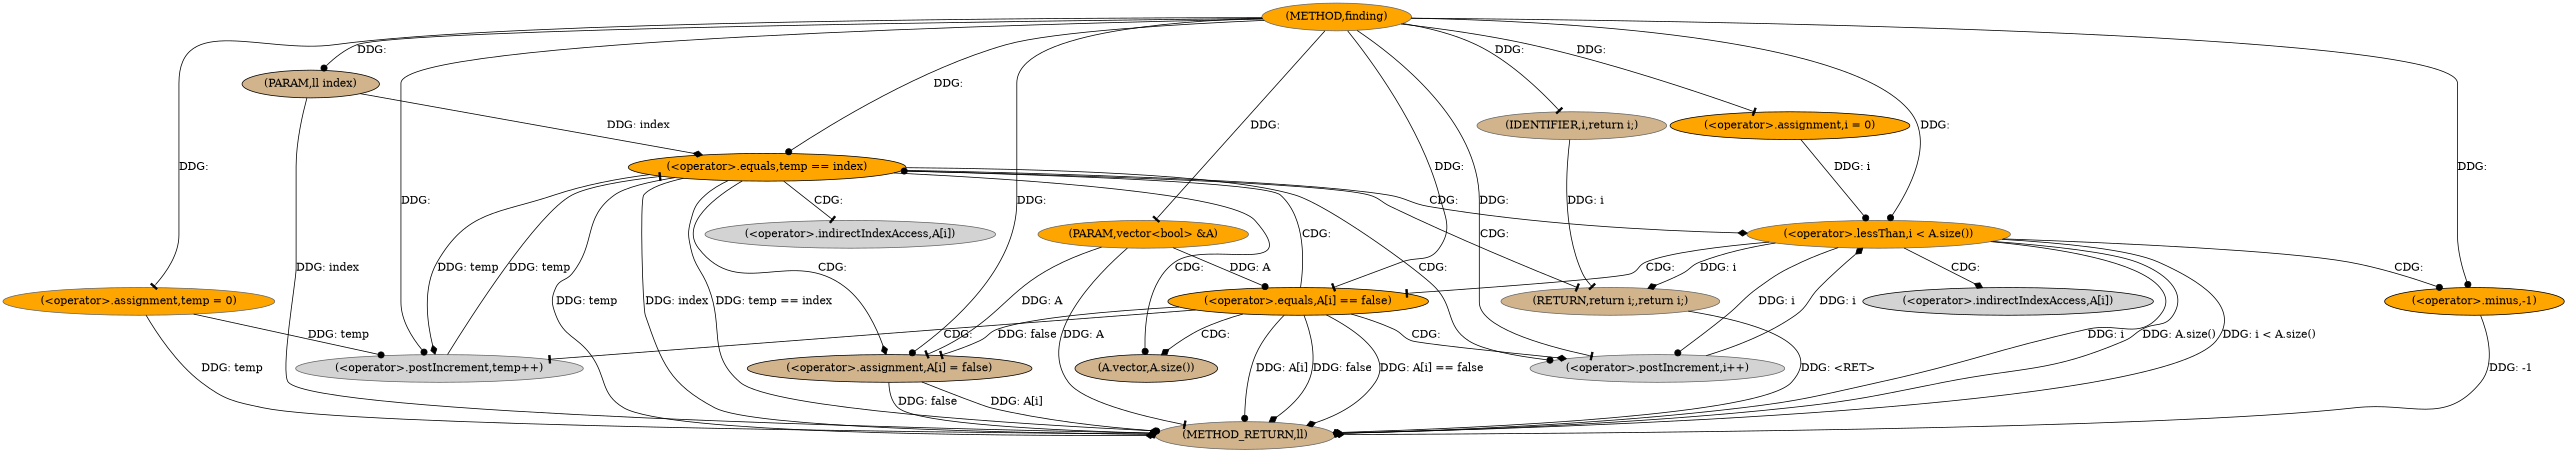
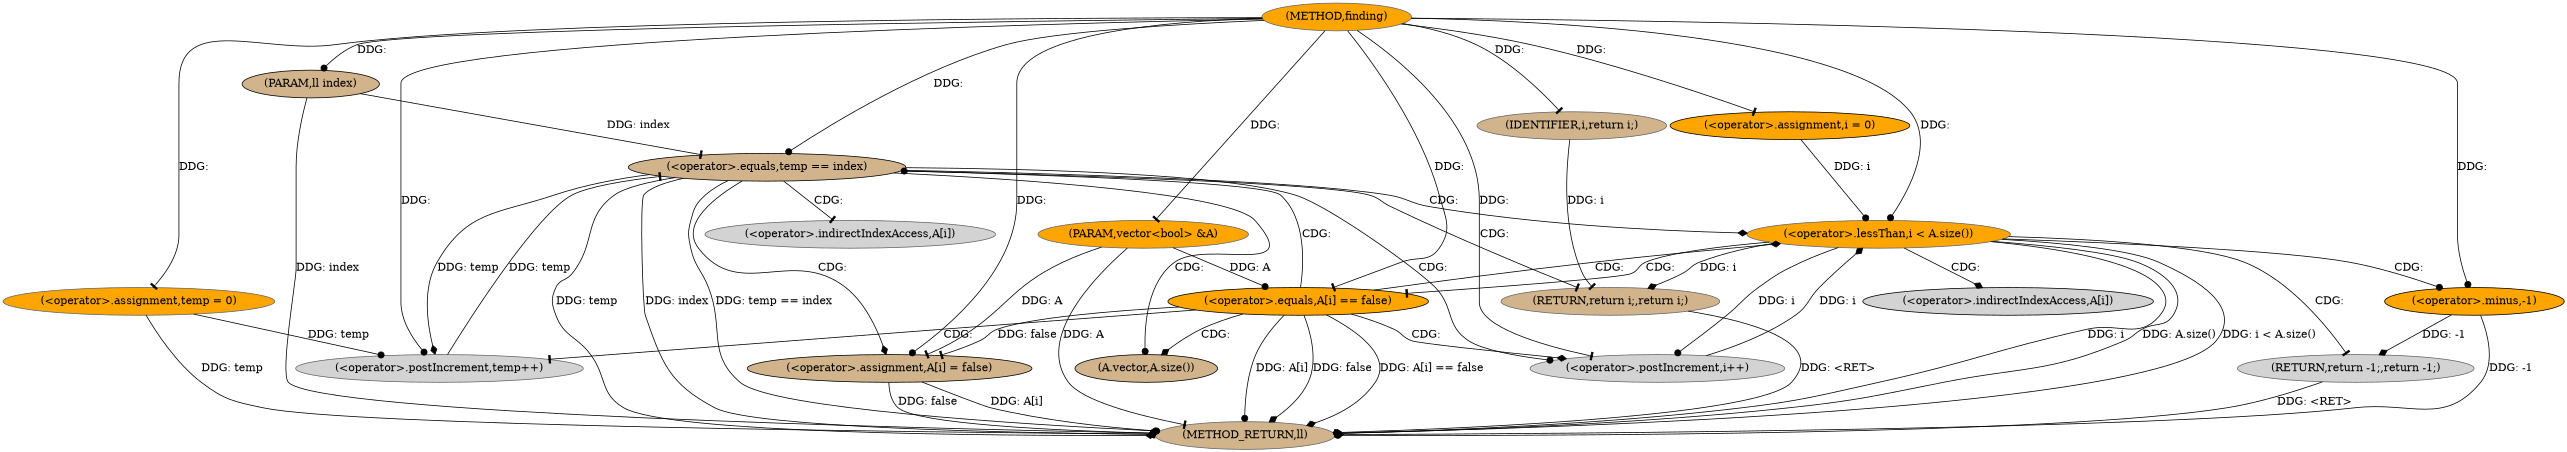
edge "(PARAM,ll index)" -> "(<operator>.equals,temp == index)": arrowhead diamond -> tee
node "(<operator>.equals,temp == index)": fillcolor orange -> tan
edge "(<operator>.equals,A[i] == false)" -> "(<operator>.lessThan,i < A.size())": added, label "CDG:"
node "(RETURN,return -1;,return -1;)": added
